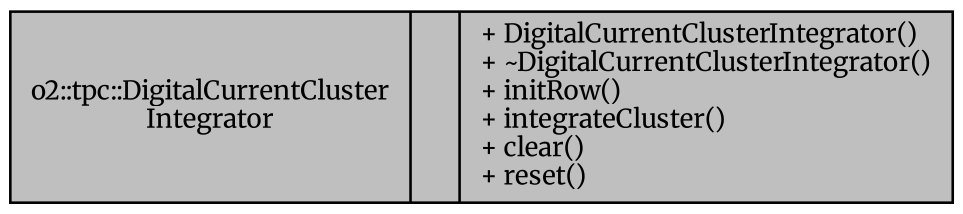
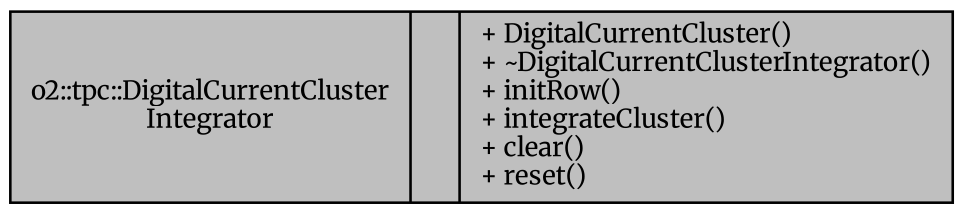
node "o2::tpc::DigitalCurrentCluster": text "+ DigitalCurrentClusterIntegrator()" -> "+ DigitalCurrentCluster()"
